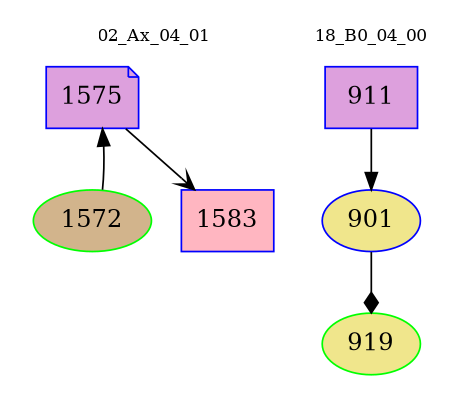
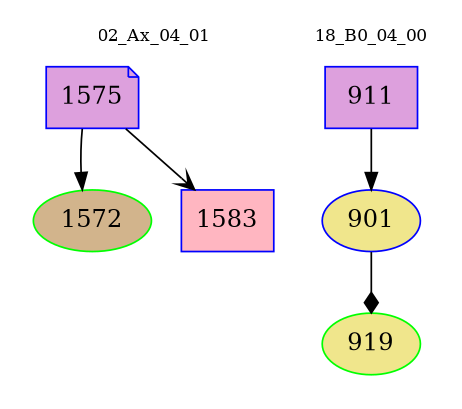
edge "1572" -> "1575": reversed
